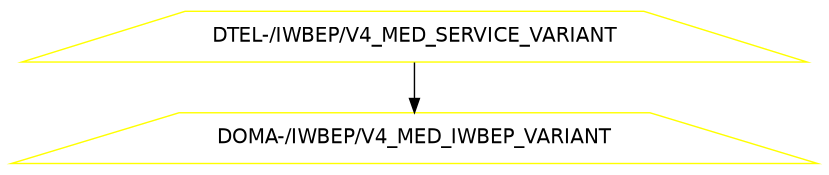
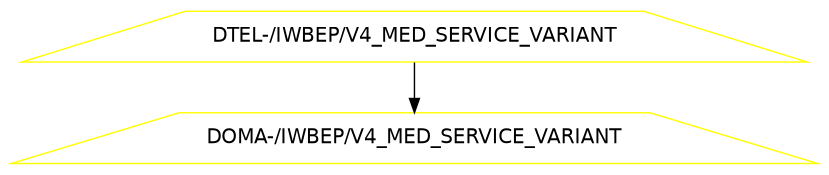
node "DOMA-/IWBEP/V4_MED_IWBEP_VARIANT": label "DOMA-/IWBEP/V4_MED_IWBEP_VARIANT" -> "DOMA-/IWBEP/V4_MED_SERVICE_VARIANT"
